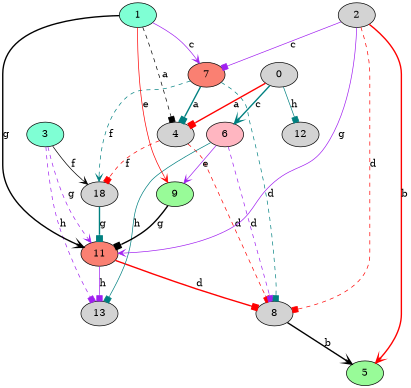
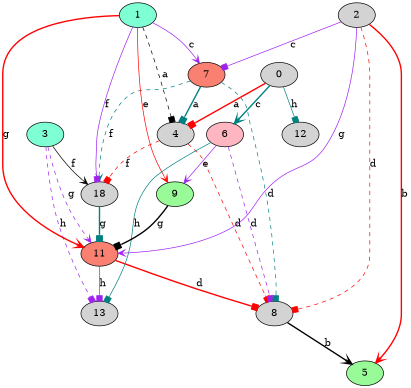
edge "1" -> "18": added, label "f"
edge "1" -> "11": color black -> red
